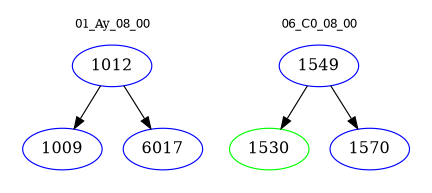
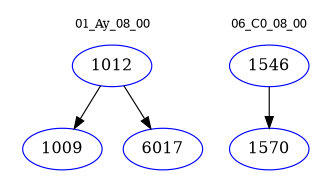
node "1549": label "1549" -> "1546"
node "1530": removed
